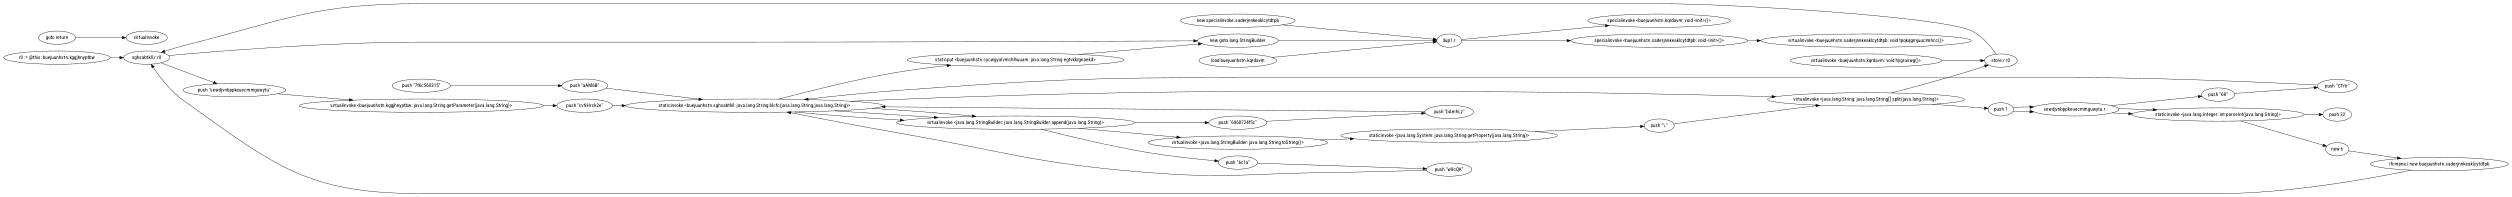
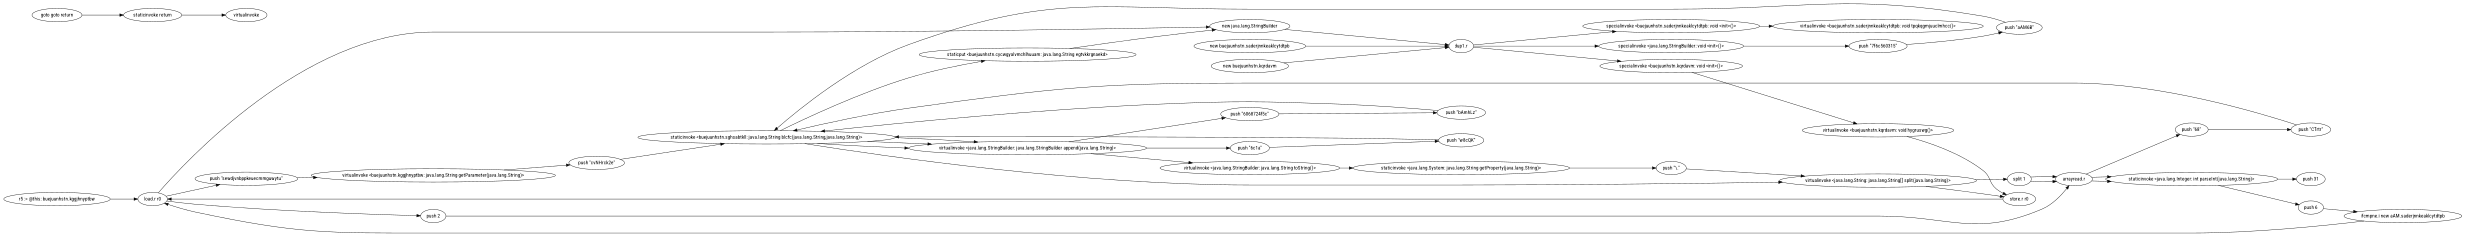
node "goto goto return": added
node "new specialinvoke.saderjnnkeaklcytdtpb": label "new specialinvoke.saderjnnkeaklcytdtpb" -> "new buejuunhstn.saderjnnkeaklcytdtpb"
node "goto return": label "goto return" -> "staticinvoke return"
node "new goto.lang.StringBuilder": label "new goto.lang.StringBuilder" -> "new java.lang.StringBuilder"
node "specialinvoke <java.lang.StringBuilder: void <init>()>": added
node "r0 := @this: buejuunhstn.kggjhnyptbw": label "r0 := @this: buejuunhstn.kggjhnyptbw" -> "r5 := @this: buejuunhstn.kggjhnyptbw"
node "sghsabtkll.r r0": label "sghsabtkll.r r0" -> "load.r r0"
node "load buejuunhstn.kqrdavm": label "load buejuunhstn.kqrdavm" -> "new buejuunhstn.kqrdavm"
edge "specialinvoke <buejuunhstn.kqrdavm: void <init>()>" -> "virtualinvoke <buejuunhstn.kqrdavm: void hygruswg()>": added
node "push 1": label "push 1" -> "split 1"
node "sewdjvnbppkeuecmmguwytu.r": label "sewdjvnbppkeuecmmguwytu.r" -> "arrayread.r"
node "push 32": label "push 32" -> "push 31"
node "new 6": label "new 6" -> "push 6"
node "ifcmpne.i new buejuunhstn.saderjnnkeaklcytdtpb": label "ifcmpne.i new buejuunhstn.saderjnnkeaklcytdtpb" -> "ifcmpne.i new aAM.saderjnnkeaklcytdtpb"
node "push 2": added
